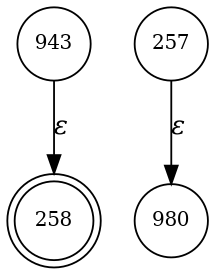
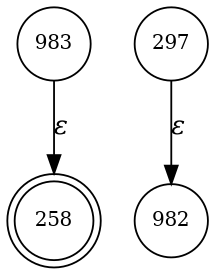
node "943": label "943" -> "983"
node "257": label "257" -> "297"
node "980": label "980" -> "982"
